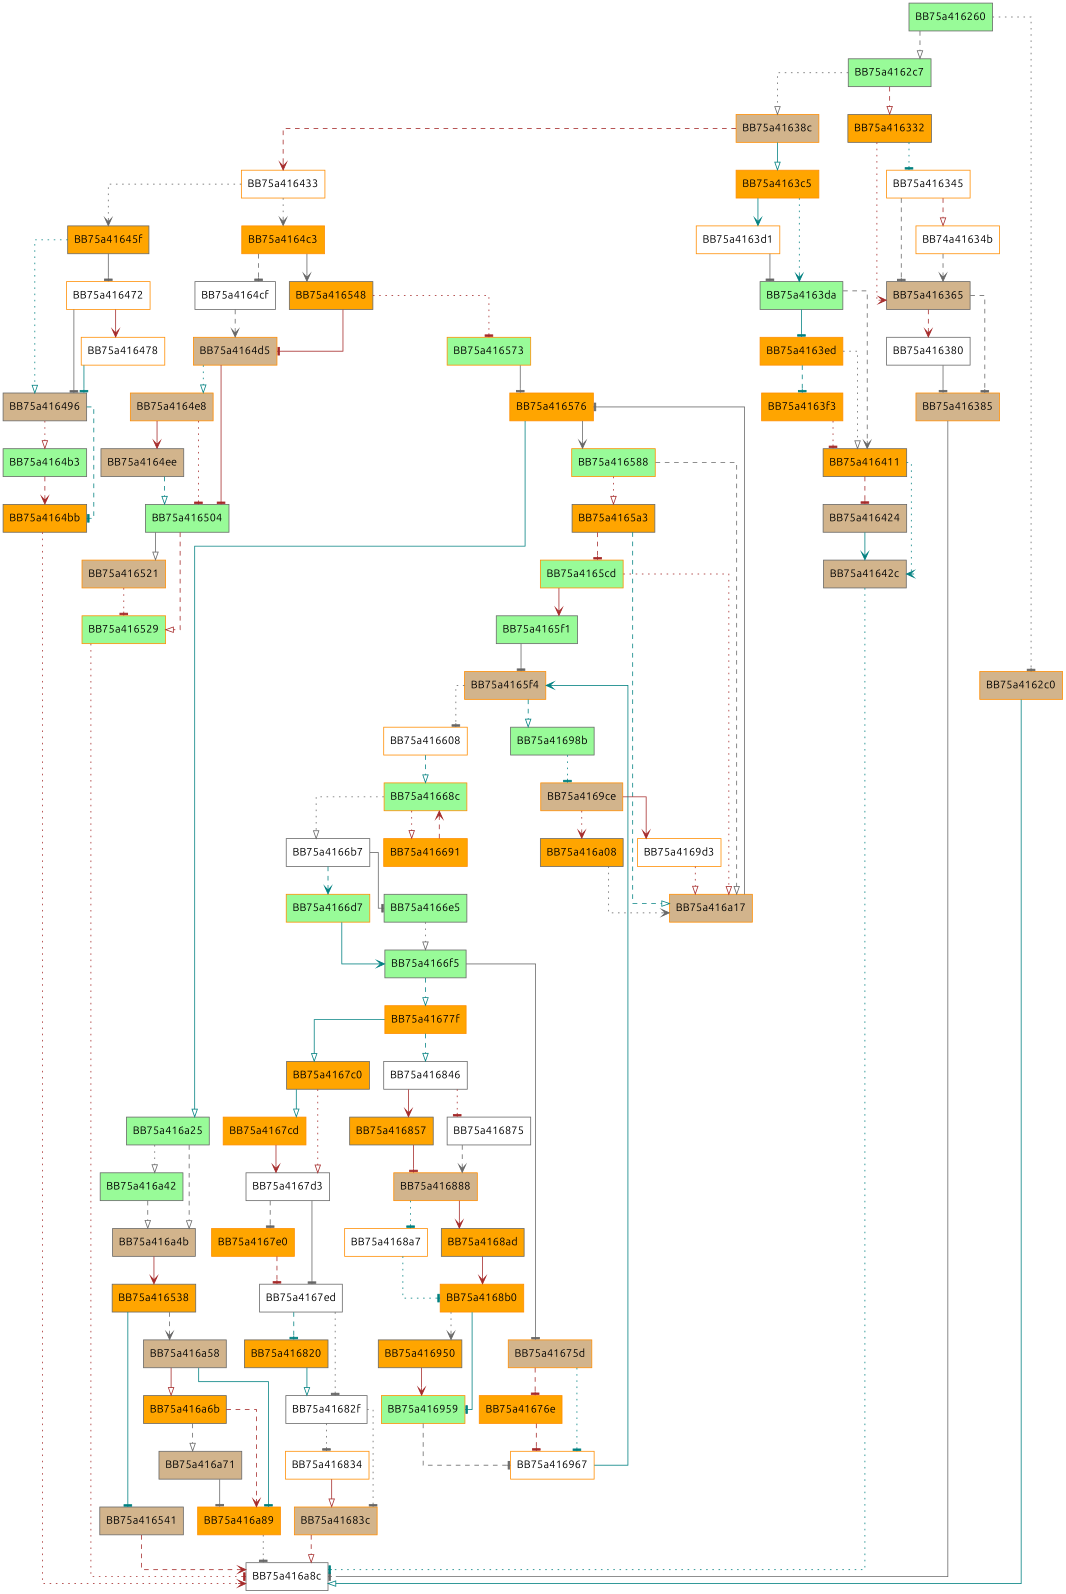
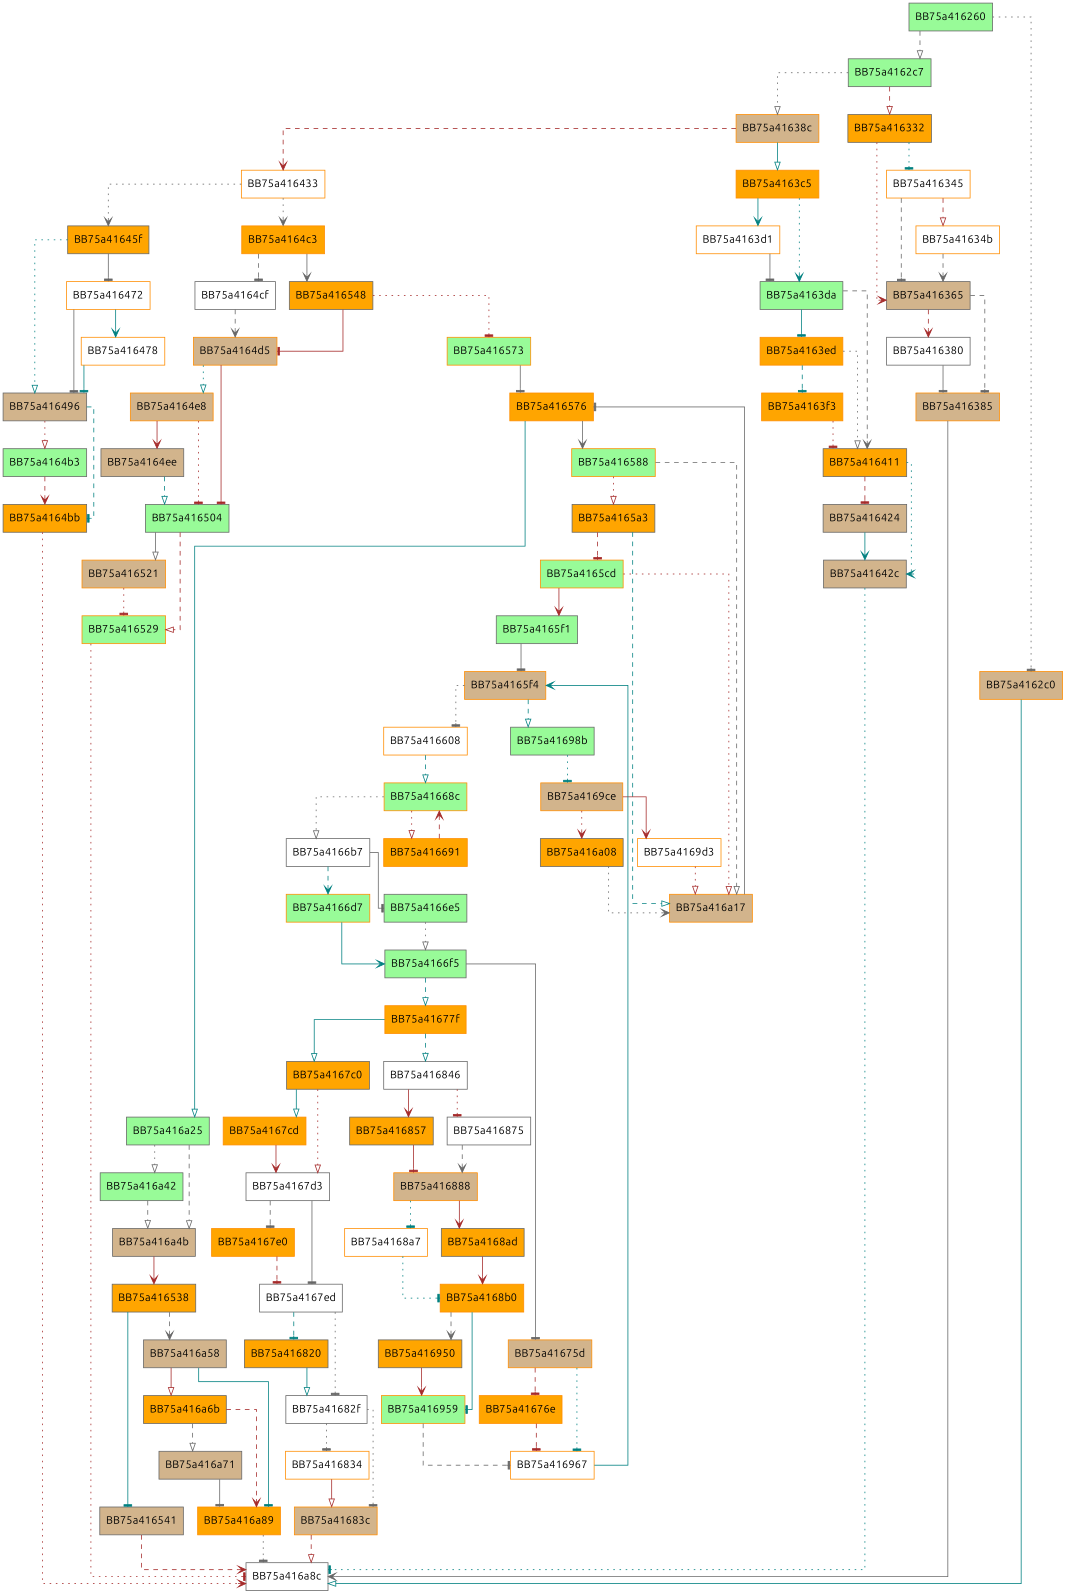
node "BB74a41634b": label "BB74a41634b" -> "BB75a41634b"
edge "BB75a416472" -> "BB75a416478": color brown -> teal
edge "BB75a416385" -> "BB75a416a8c": arrowhead tee -> vee
edge "BB75a4168b0" -> "BB75a416950": style dotted -> dashed
